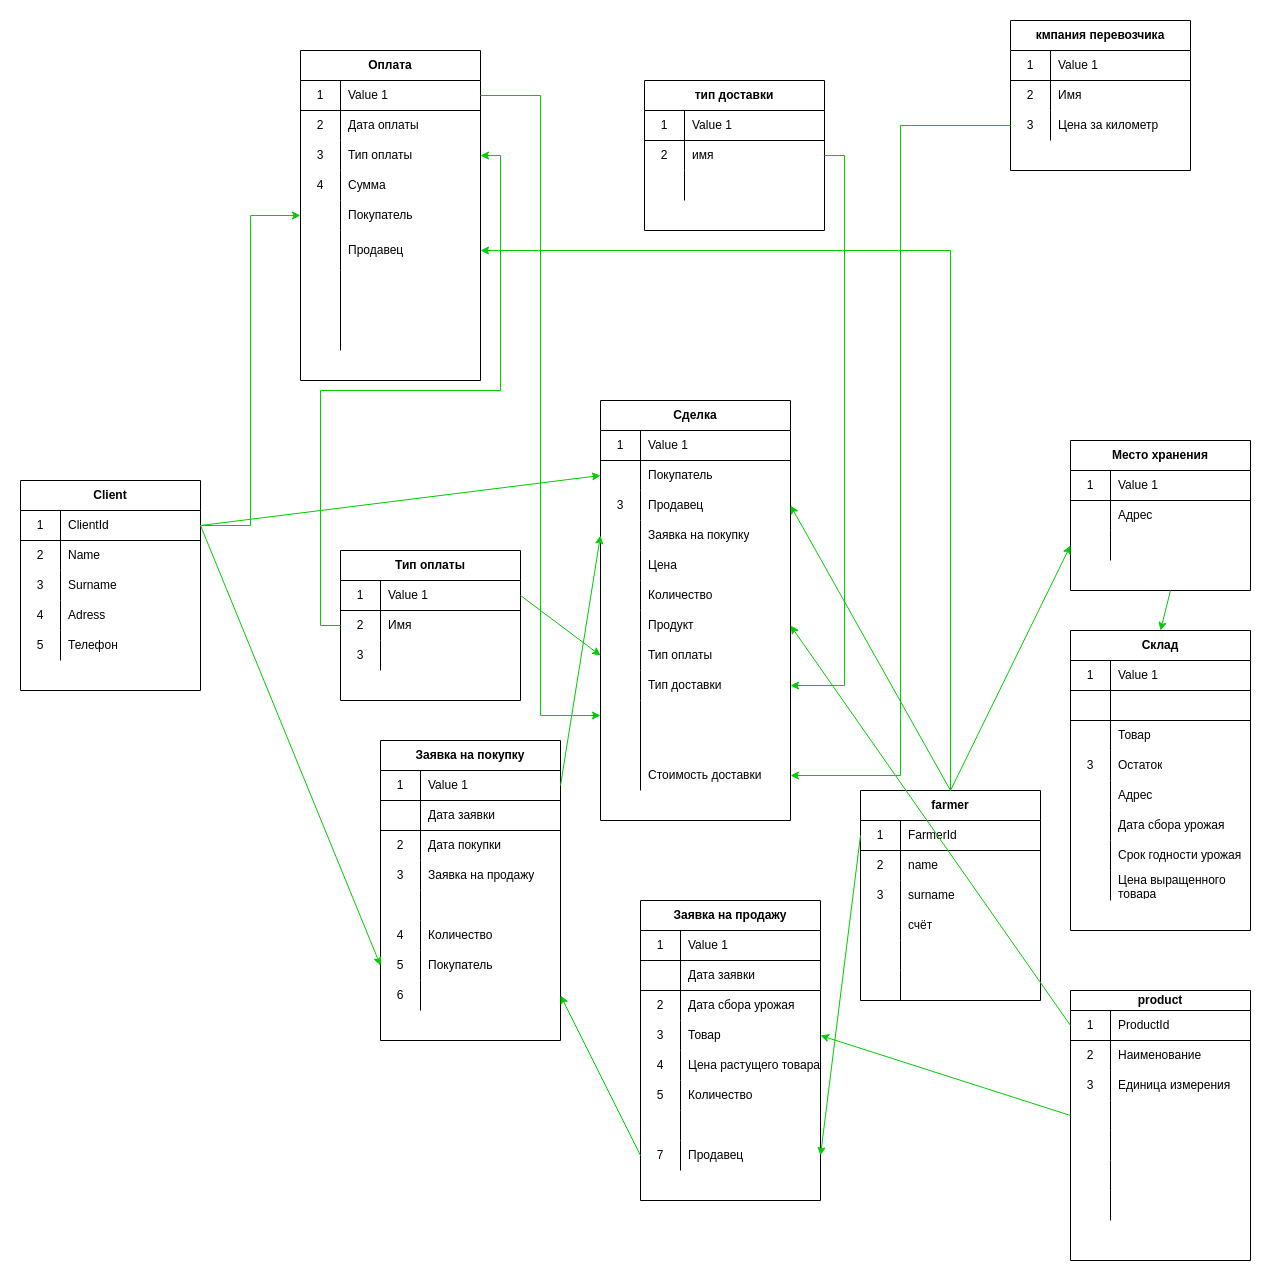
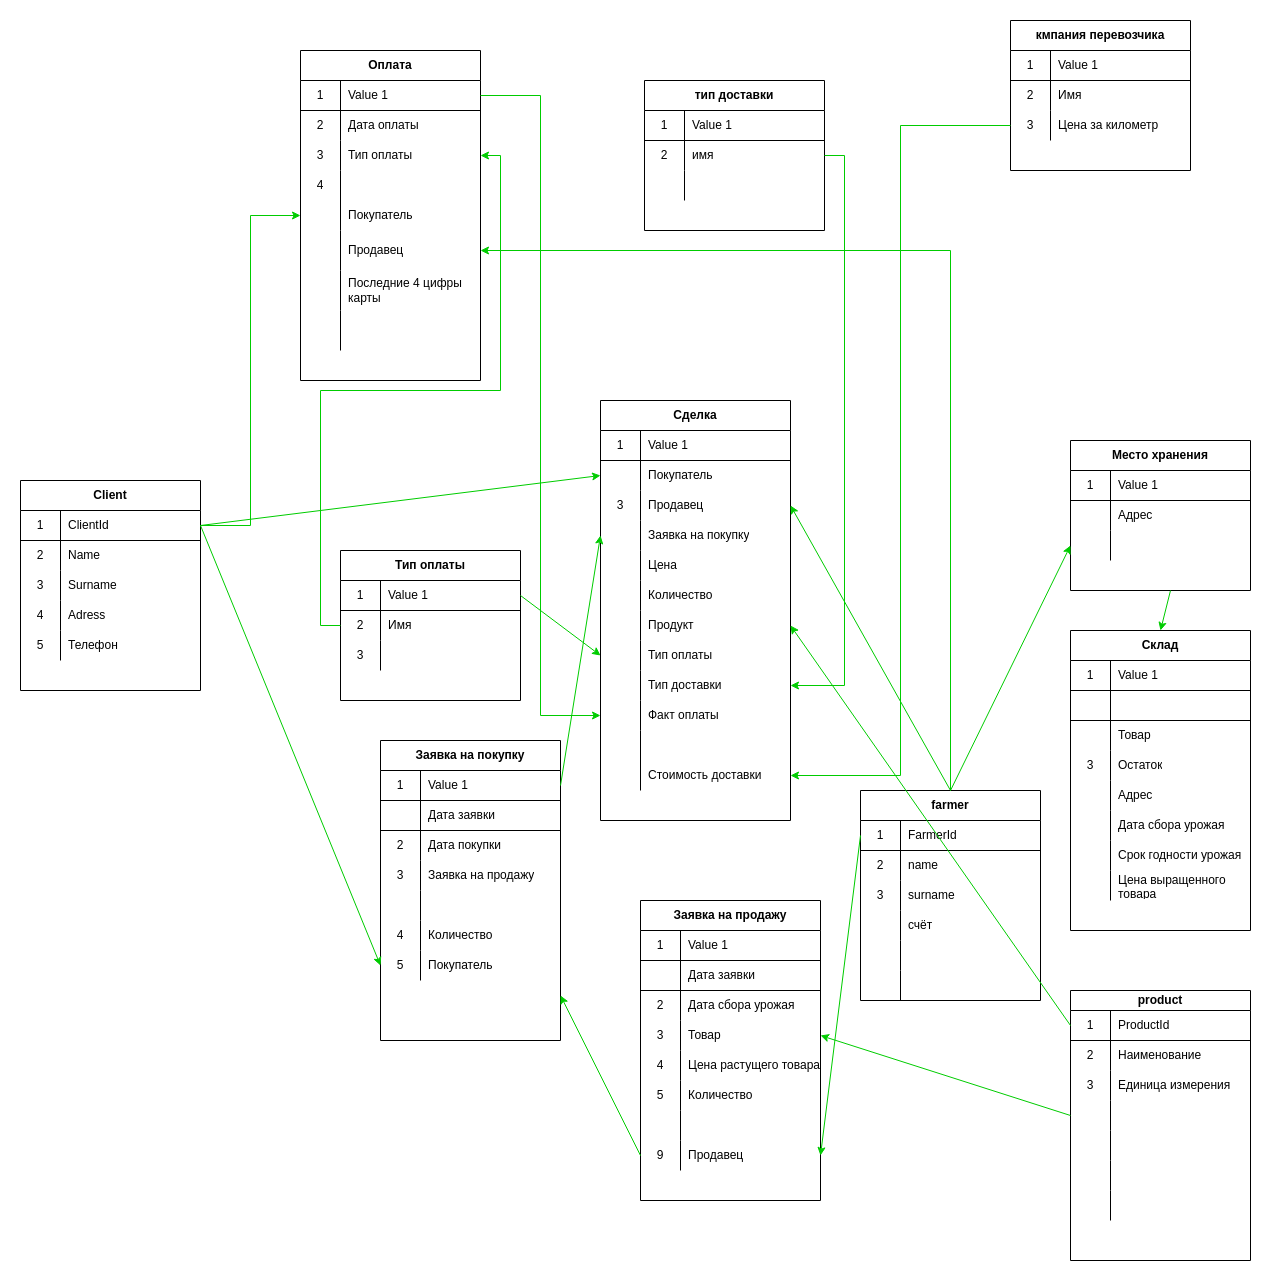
node "Сумма": removed
node "Последние 4 цифры карты": added
node "Факт оплаты": added
node "6": removed
node "7": label "7" -> "9"
